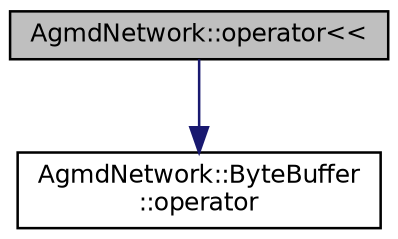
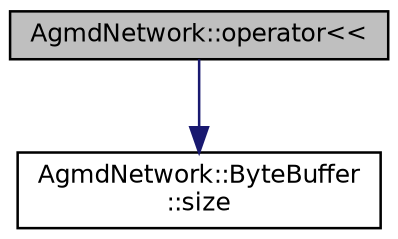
node "AgmdNetwork::ByteBuffer ::operator": label "AgmdNetwork::ByteBuffer ::operator" -> "AgmdNetwork::ByteBuffer ::size"
